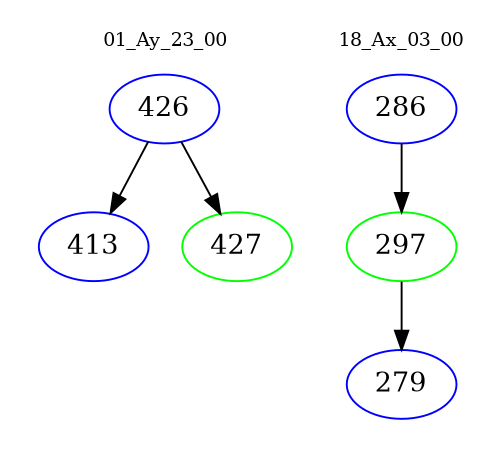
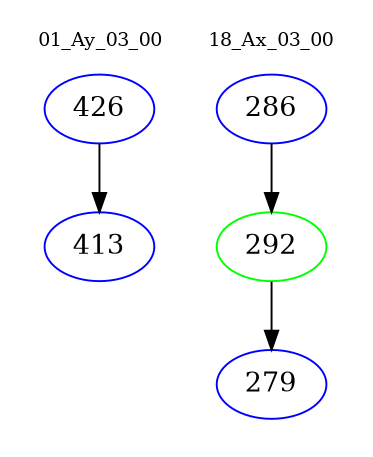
cluster "01_Ay_23_00": label "01_Ay_23_00" -> "01_Ay_03_00"
node "427": removed
node "297": label "297" -> "292"
